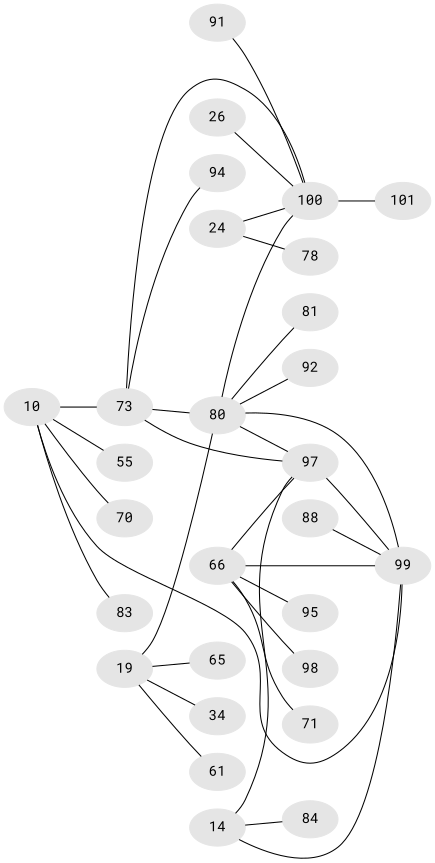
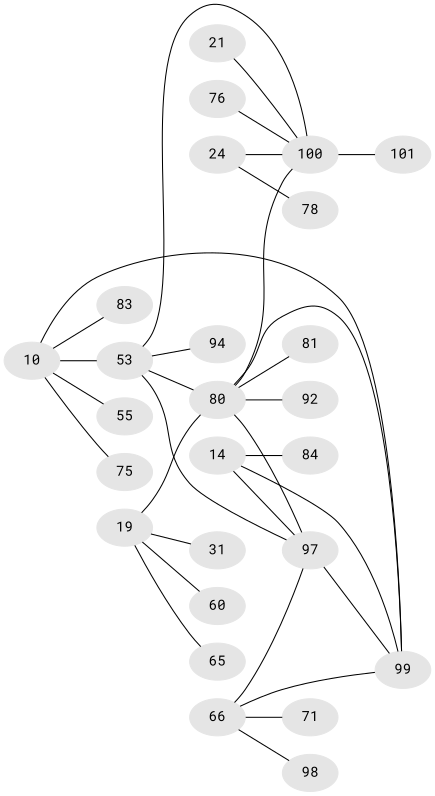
node "91": label "91" -> "21"
node "26": label "26" -> "76"
node "73": label "73" -> "53"
node "70": label "70" -> "75"
node "88": removed
node "95": removed
node "34": label "34" -> "31"
node "61": label "61" -> "60"
